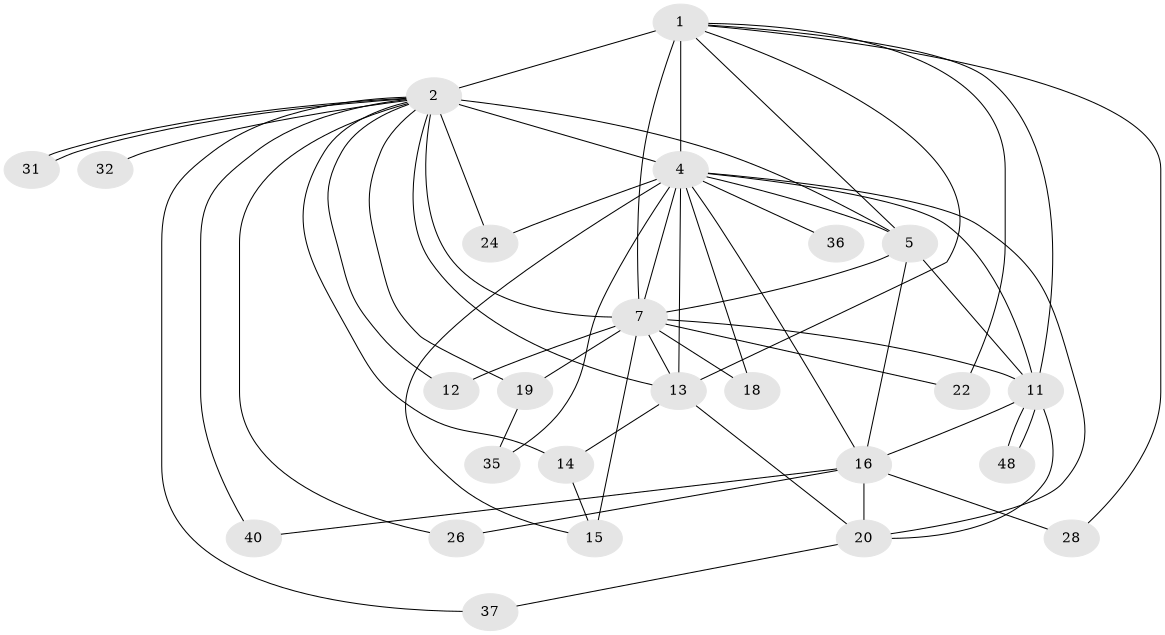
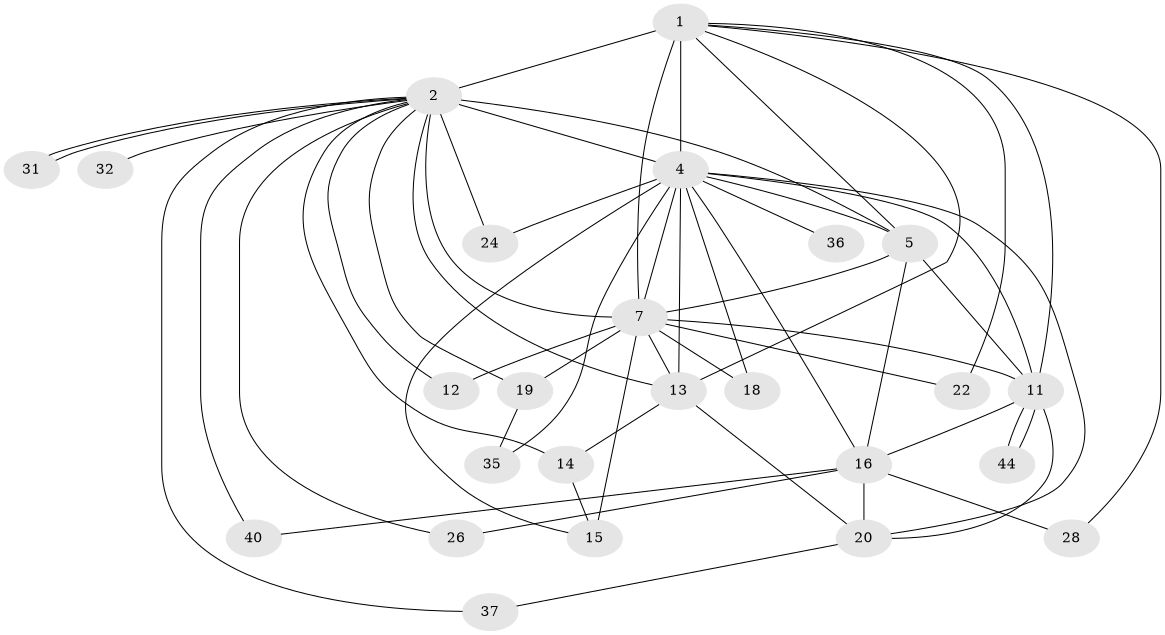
node "48": label "48" -> "44"
